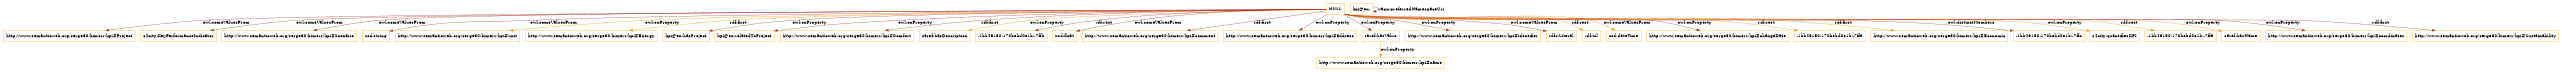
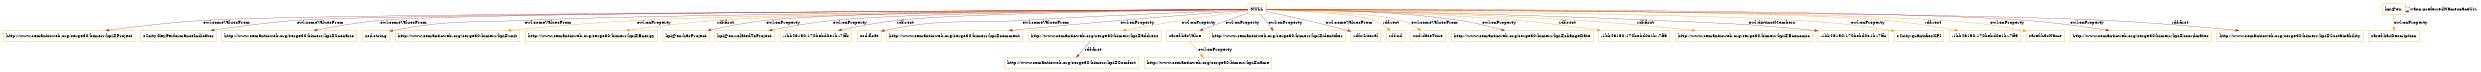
edge "NULL" -> "saref:hasDescription": now "kpi@en:" -> "saref:hasDescription"
edge "NULL" -> "http://www.semanticweb.org/serge30/bimerr/kpi#Comfort": now "http://www.semanticweb.org/serge30/bimerr/kpi#address" -> "http://www.semanticweb.org/serge30/bimerr/kpi#Comfort"
edge "NULL" -> "http://www.semanticweb.org/serge30/bimerr/kpi#address": color brown -> darkorange
edge "NULL" -> "http://www.semanticweb.org/serge30/bimerr/kpi#comment": label "rdf:first" -> "owl:onProperty"
